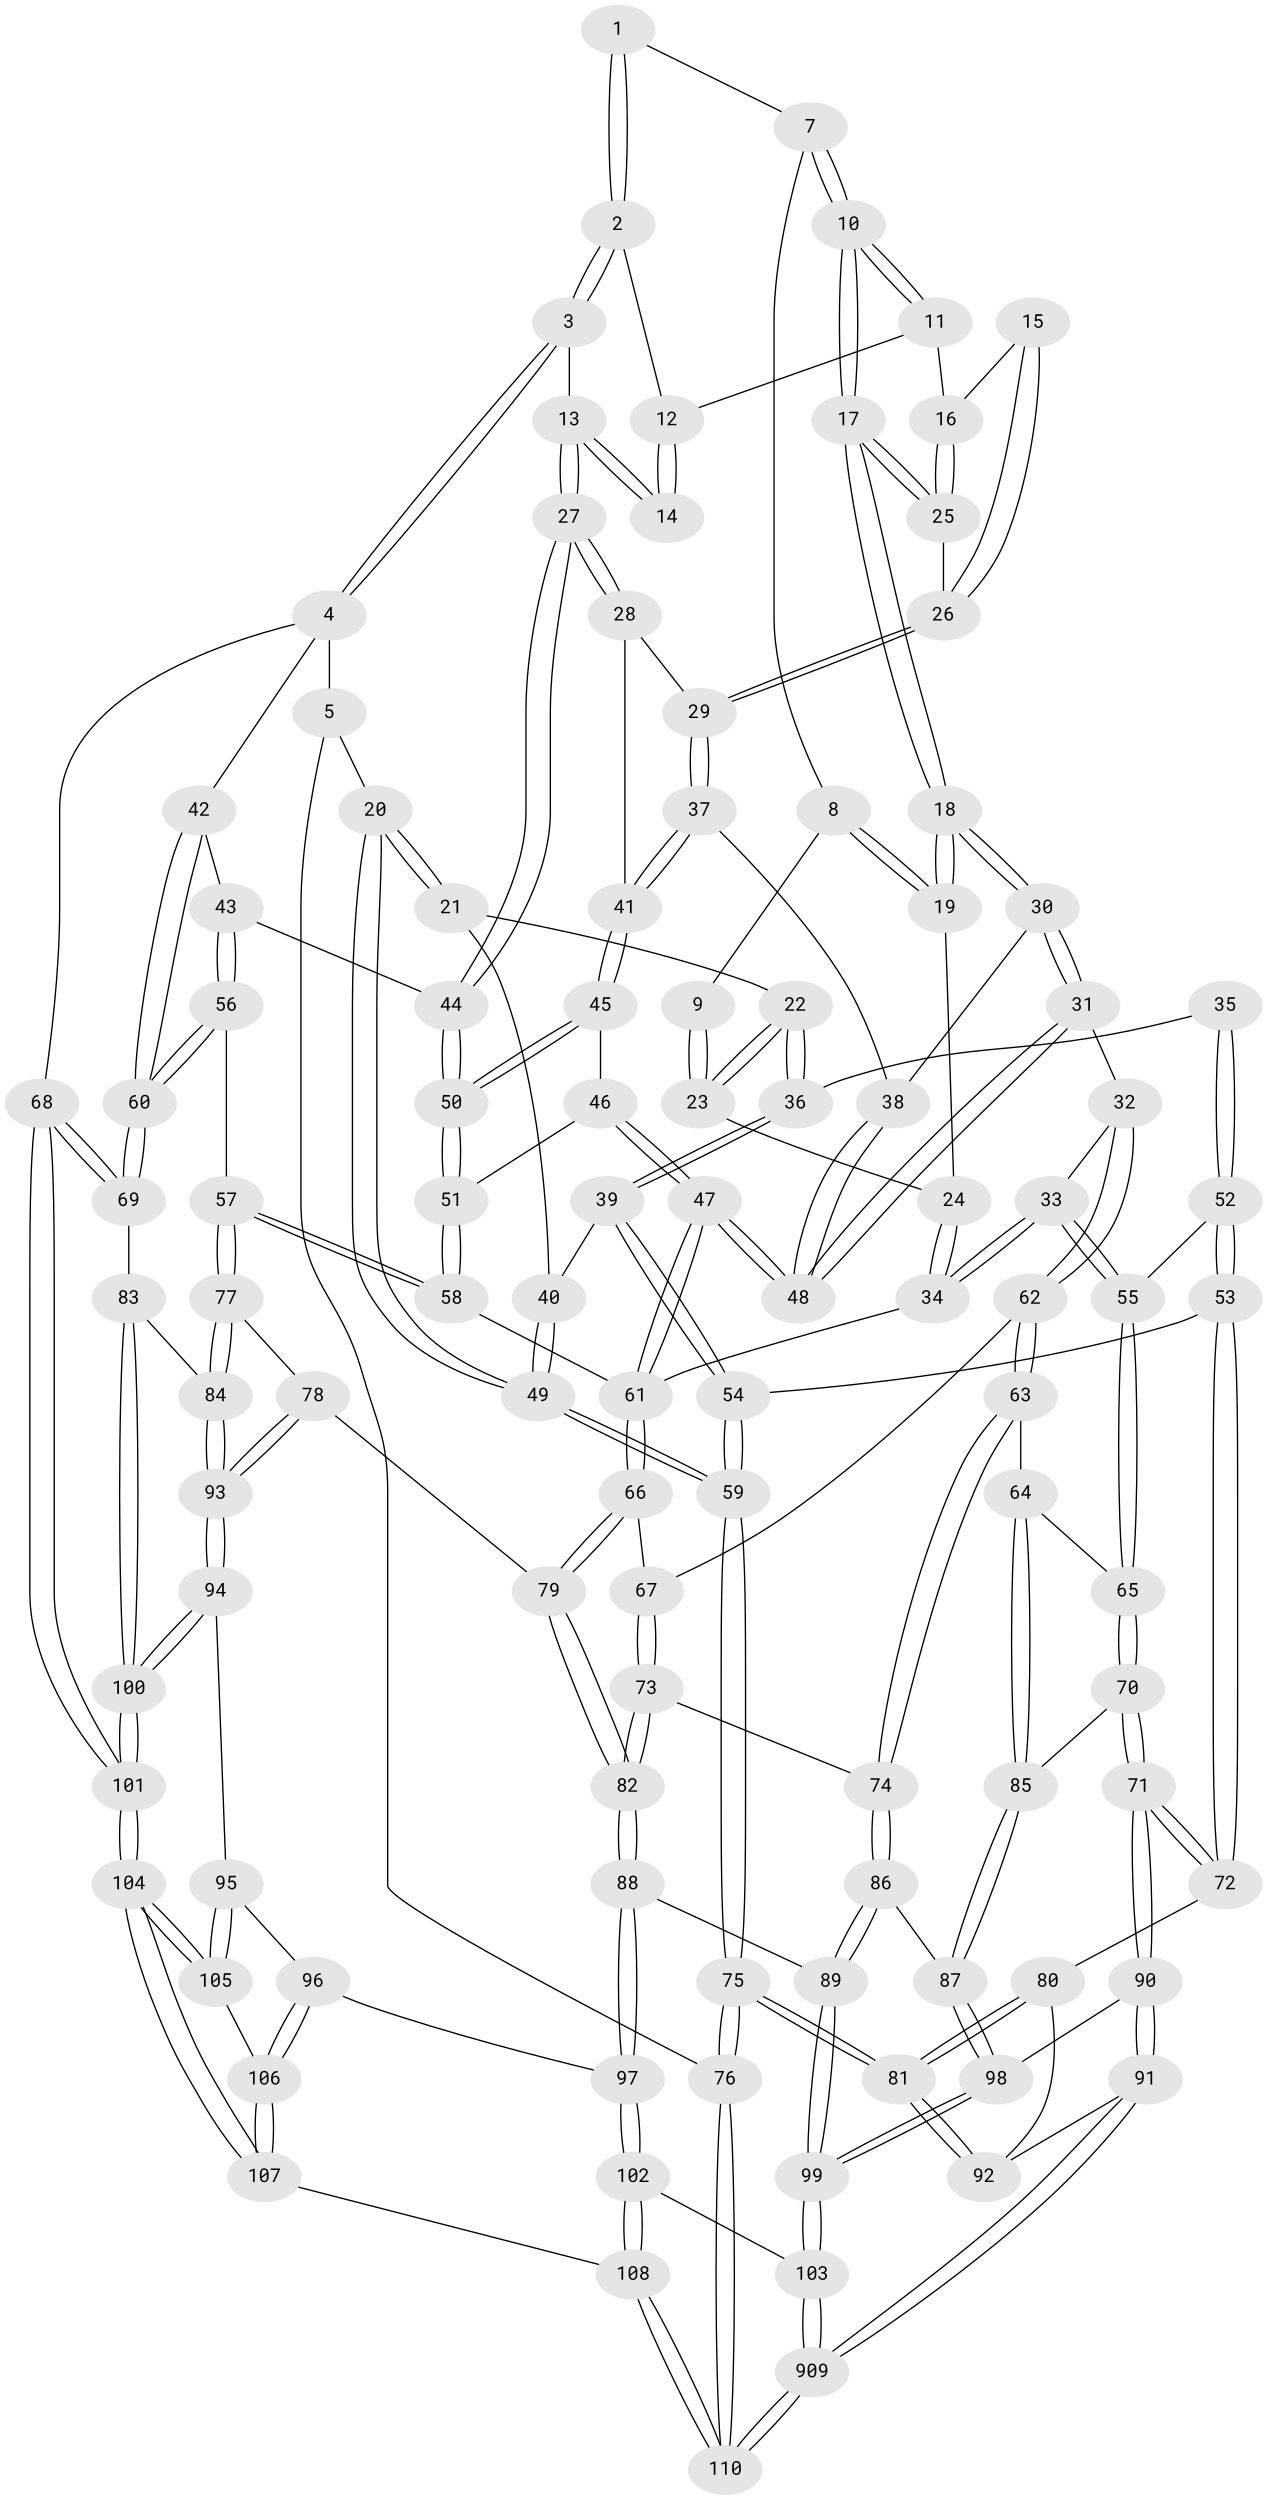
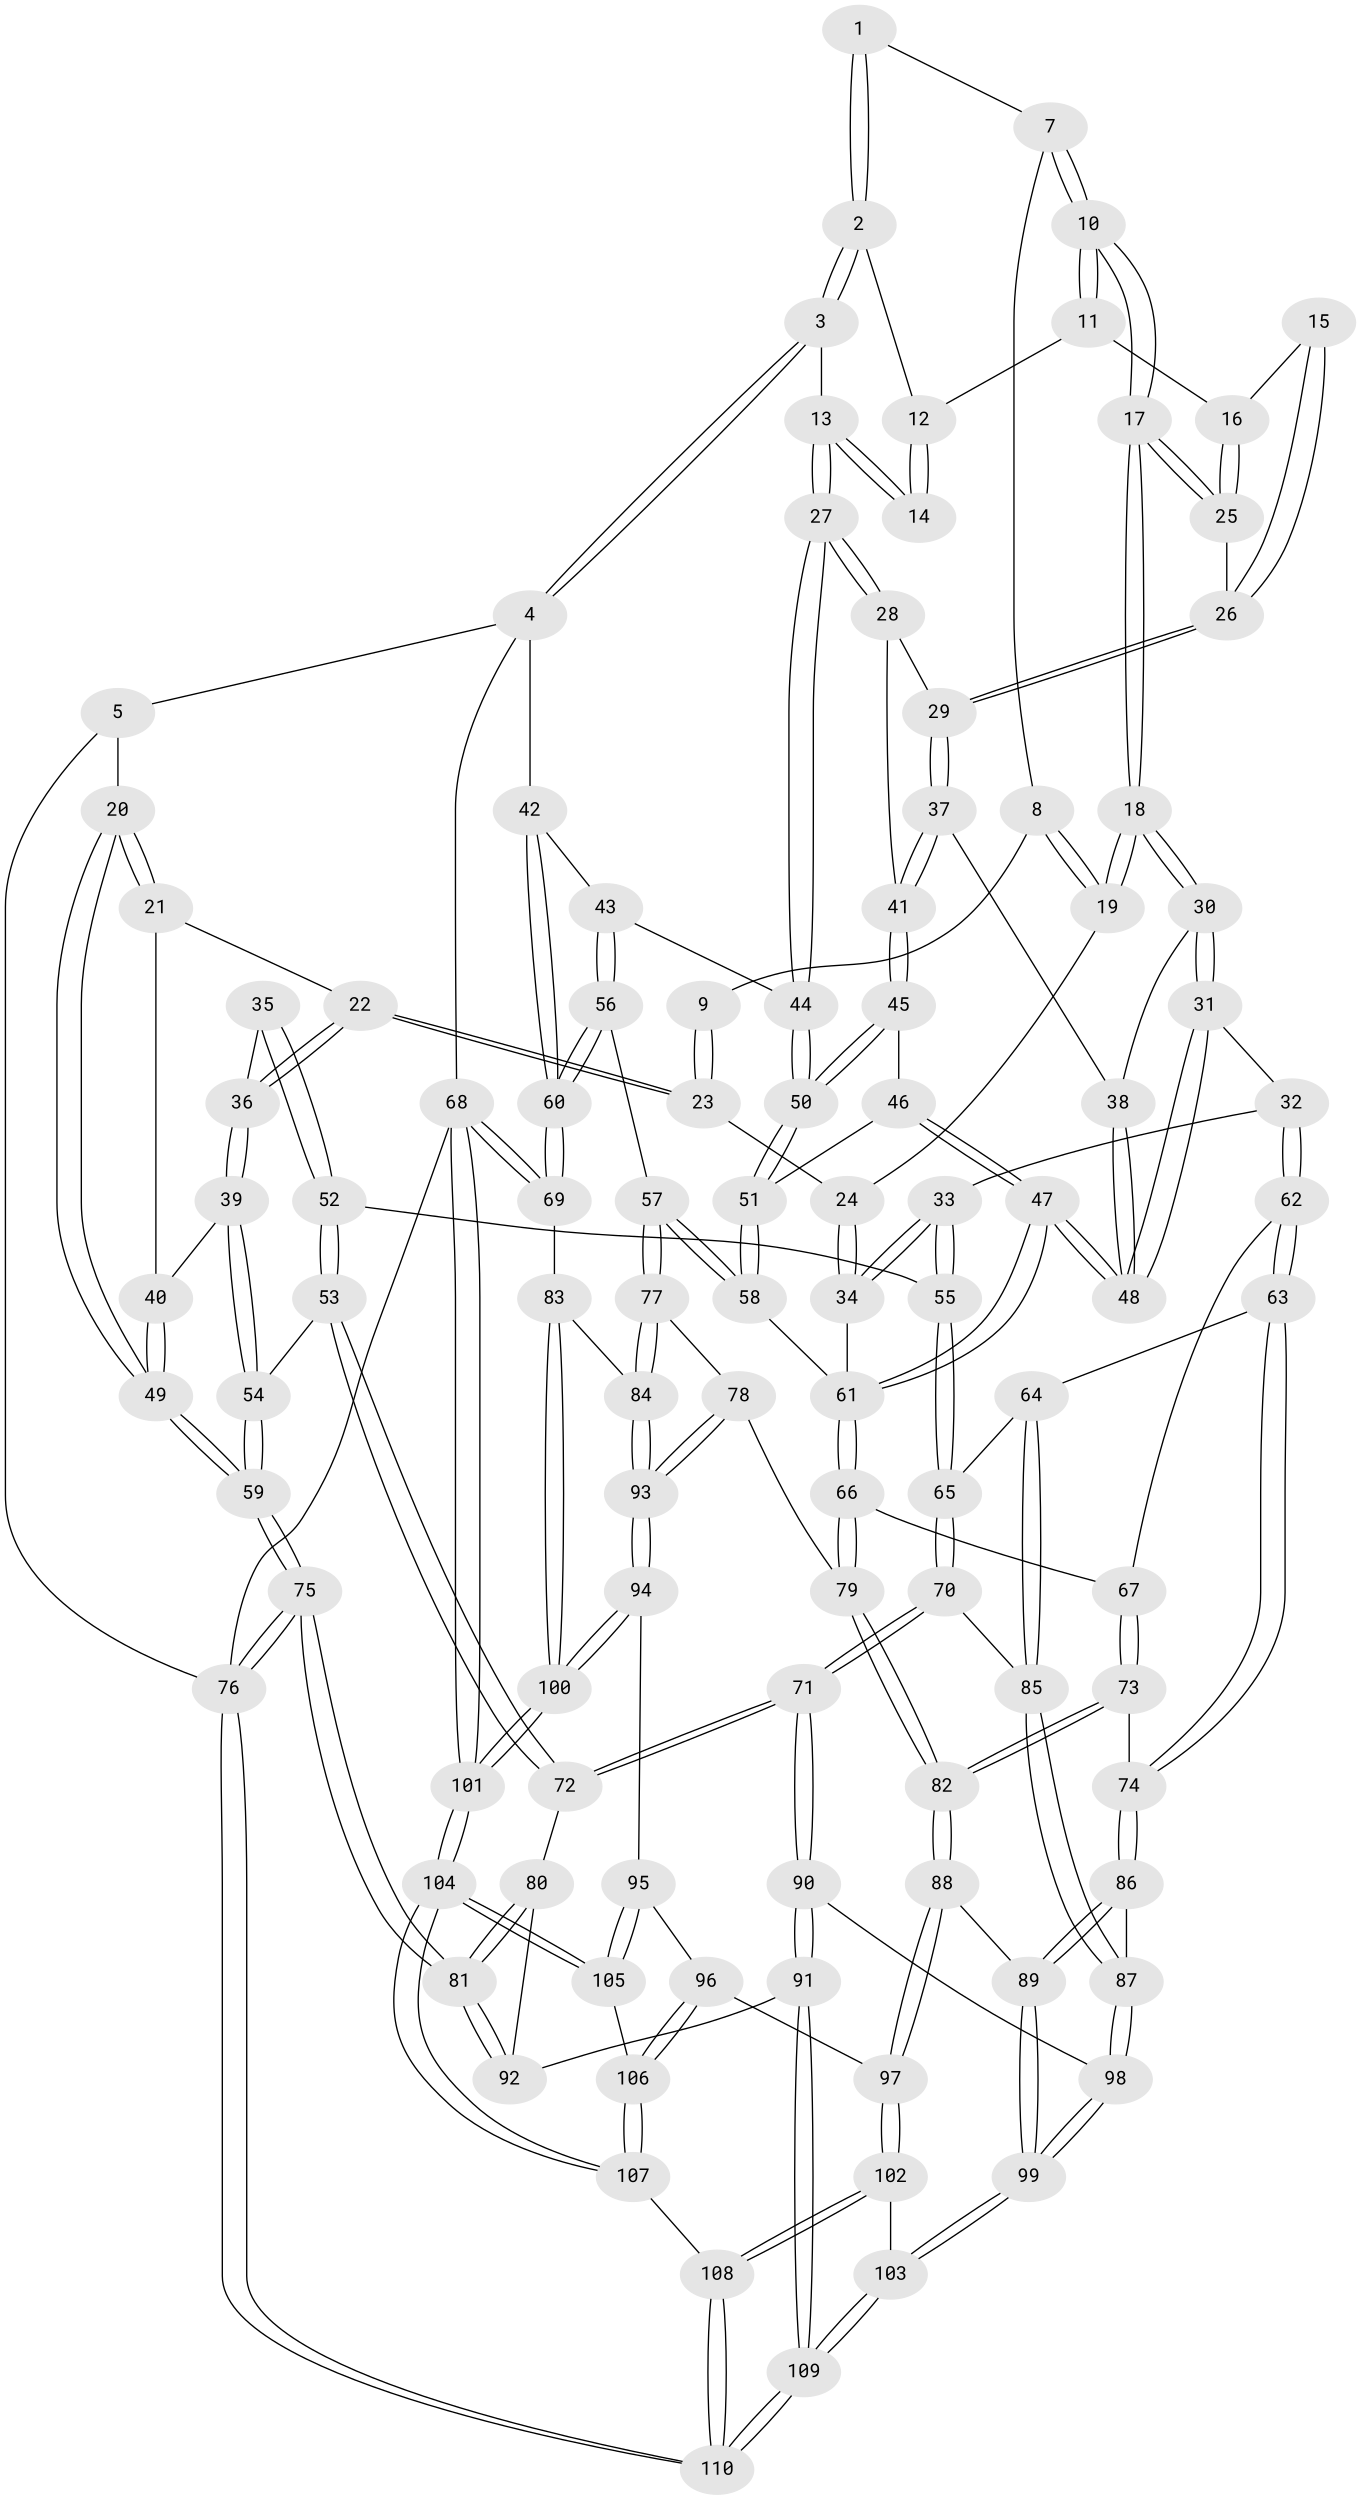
edge "68" -- "76": added
node "909": label "909" -> "109"
